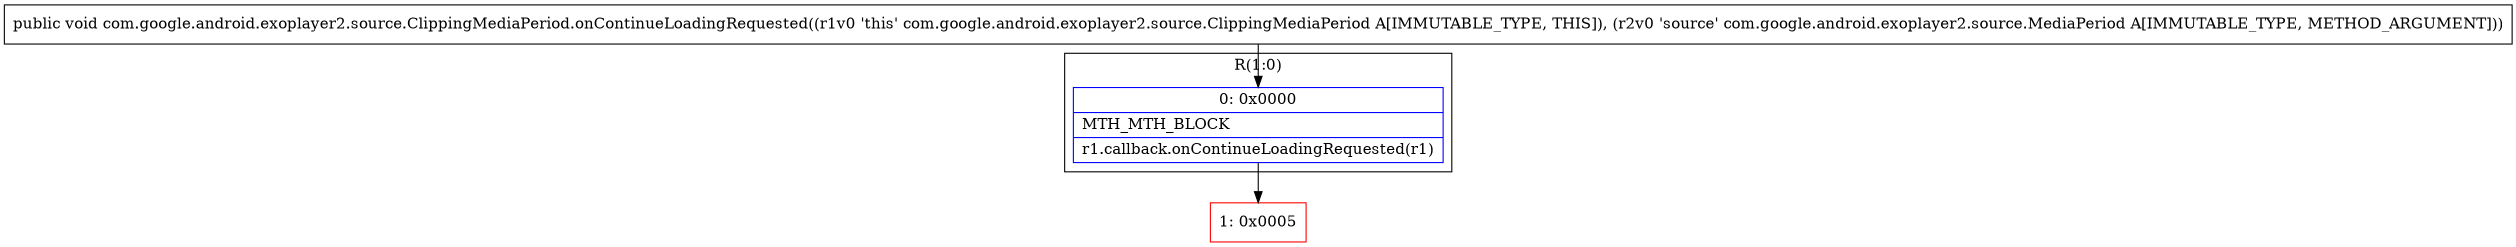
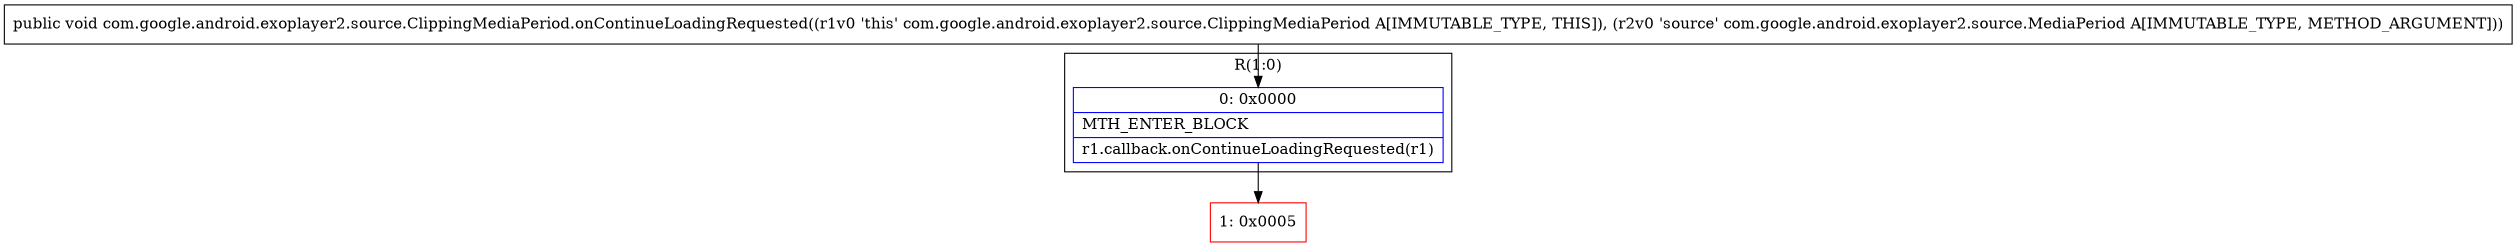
node "0: 0x0000": text "MTH_MTH_BLOCK" -> "MTH_ENTER_BLOCK"
